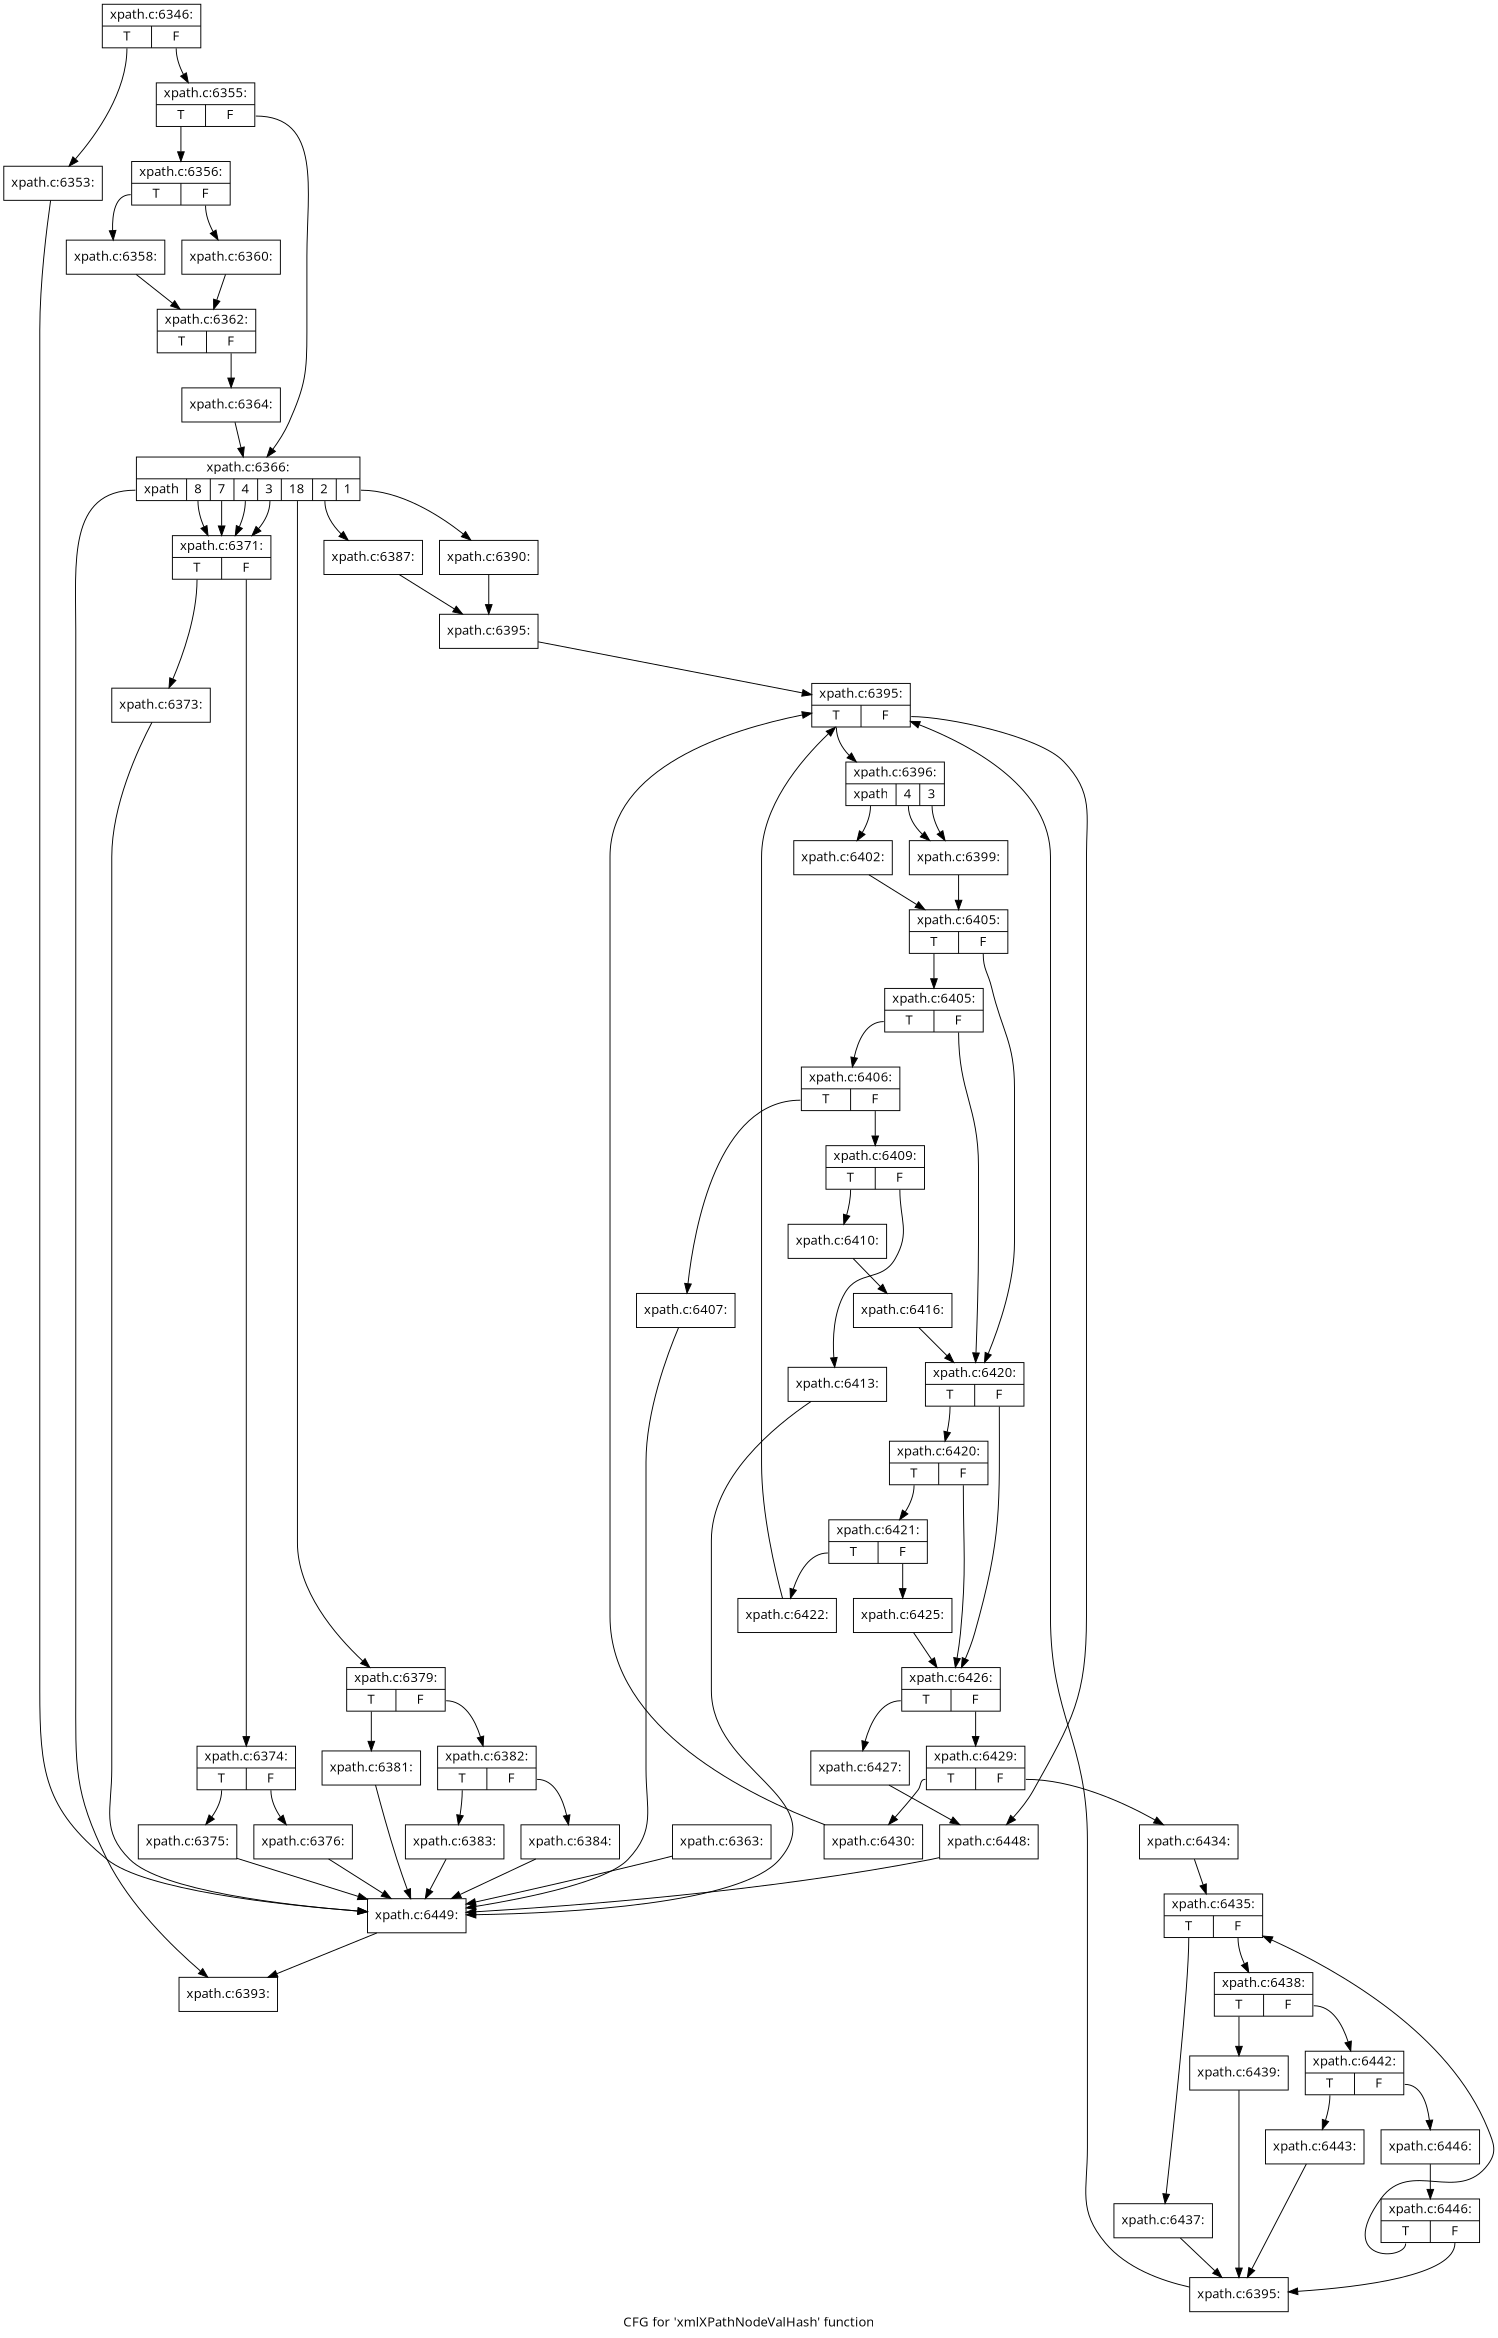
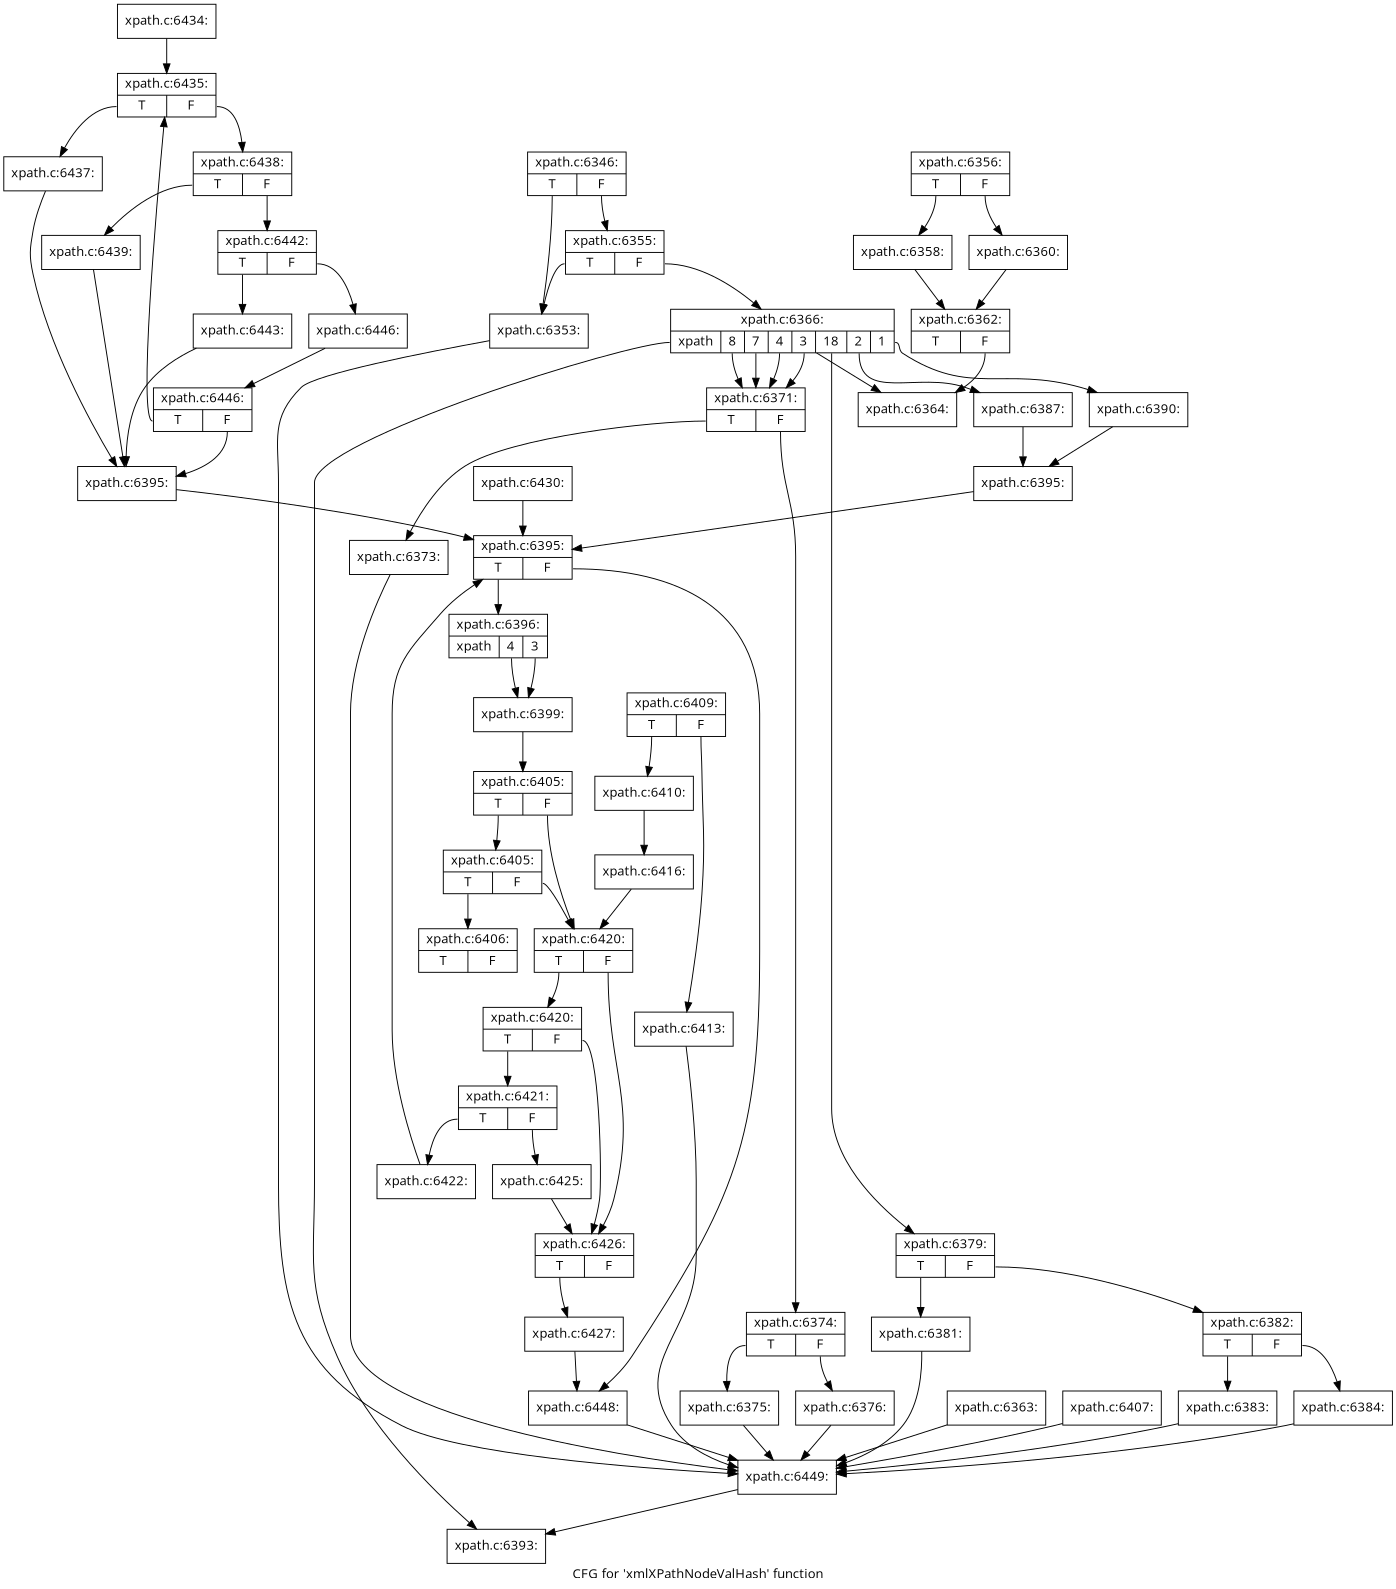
edge "xpath.c:6355:" -> "xpath.c:6356:": now "xpath.c:6355:" -> "xpath.c:6353:"
edge "xpath.c:6364:" -> "xpath.c:6366:": reversed
node "xpath.c:6402:": removed
edge "xpath.c:6406:" -> "xpath.c:6409:": removed
edge "xpath.c:6406:" -> "xpath.c:6407:": removed
node "xpath.c:6429:": removed
